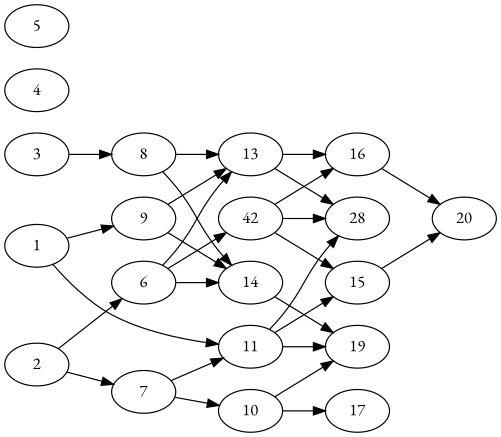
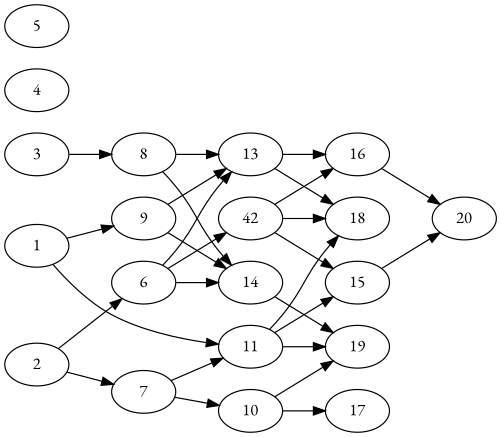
node "28": label "28" -> "18"
